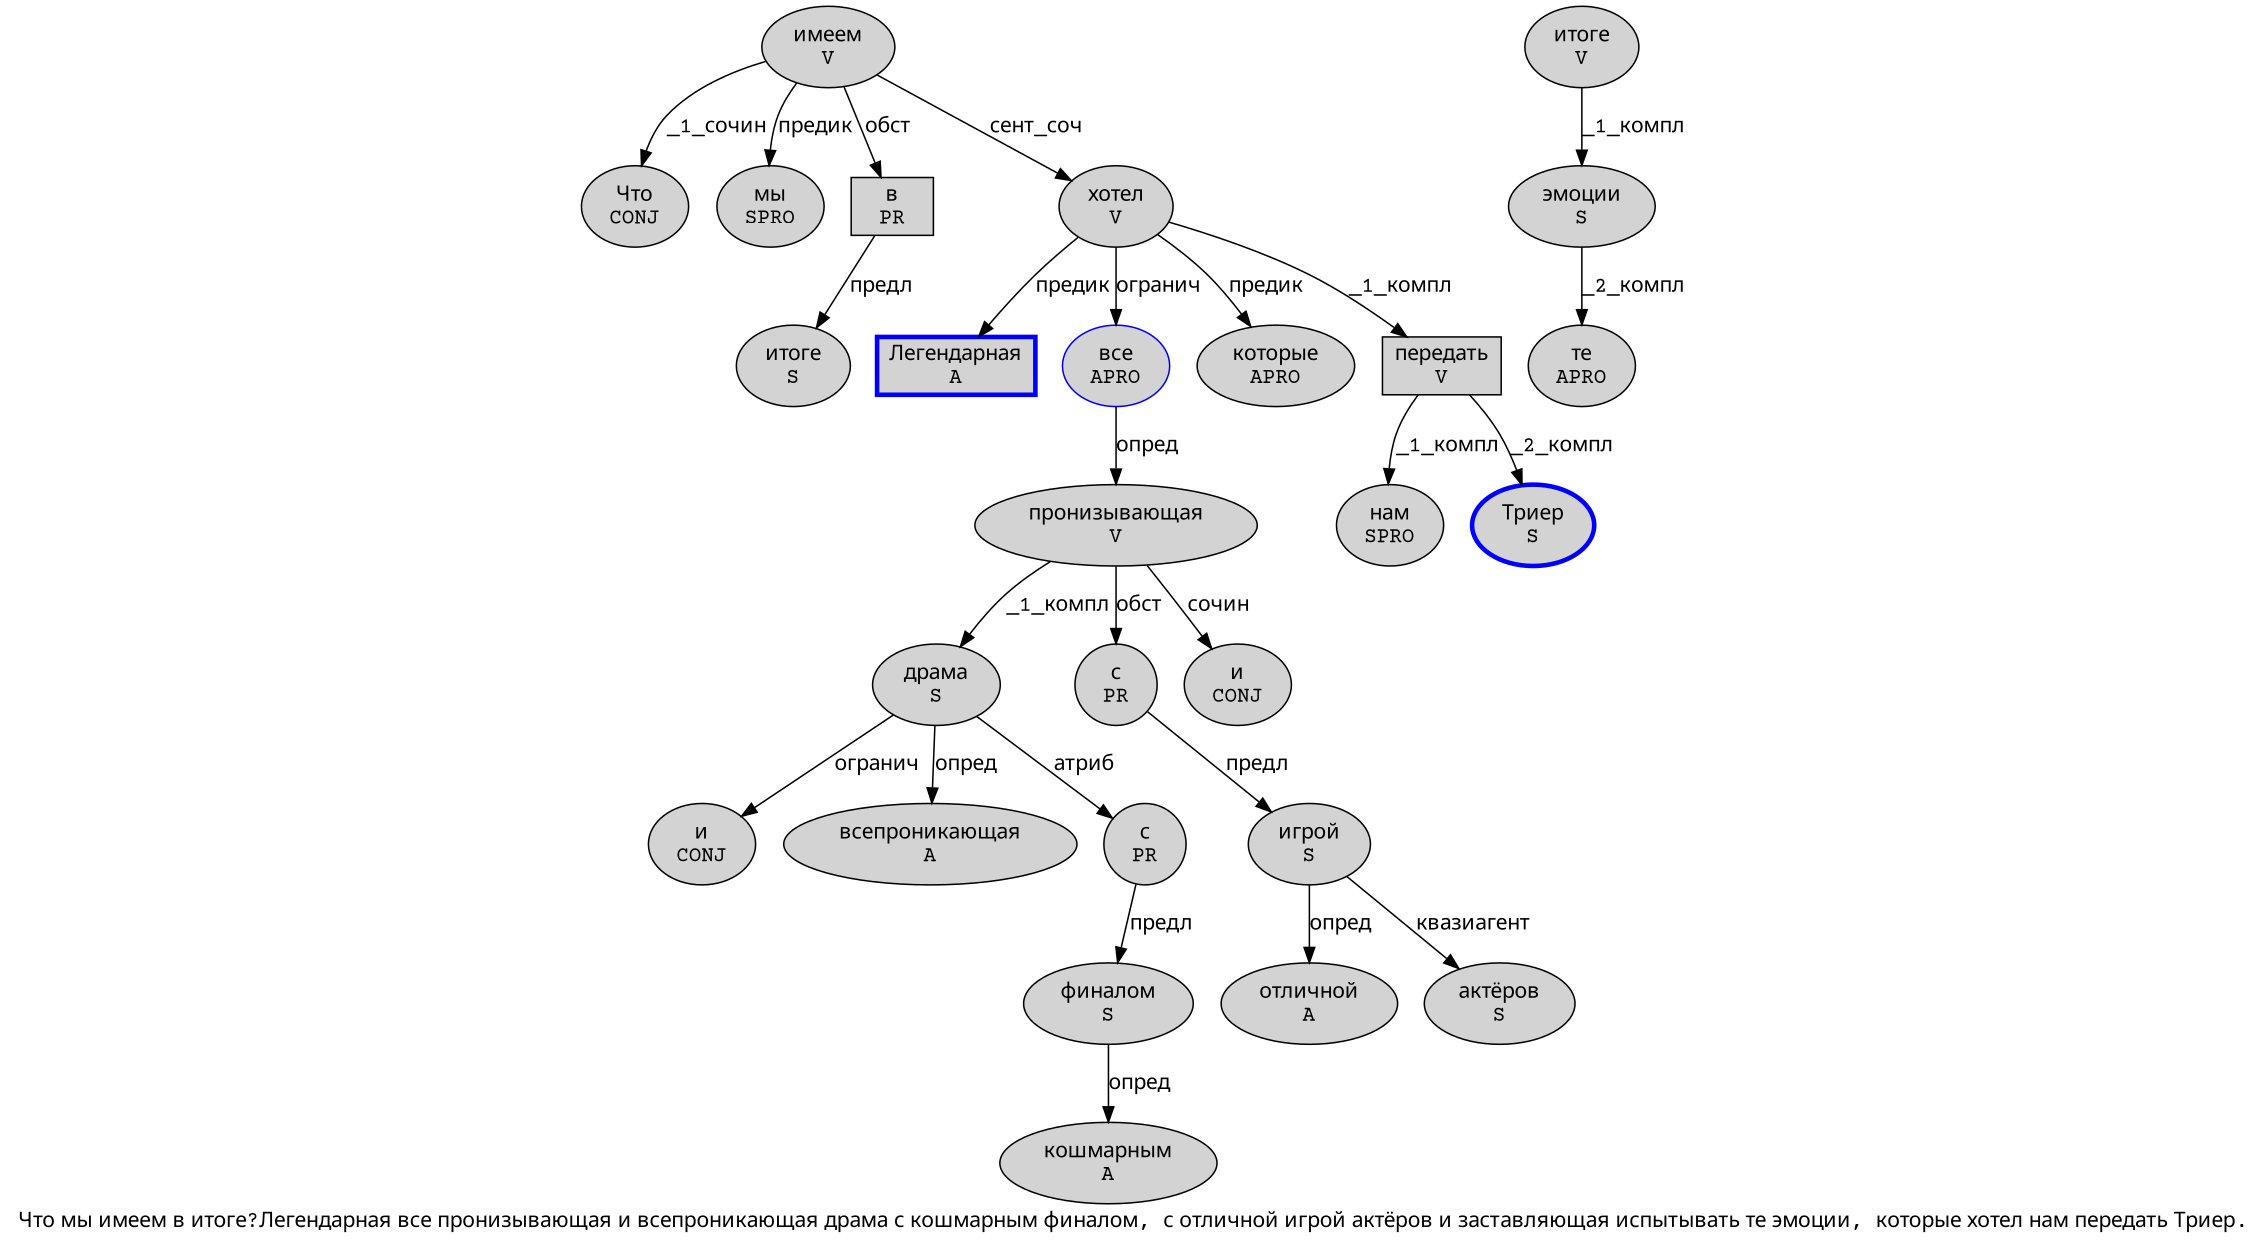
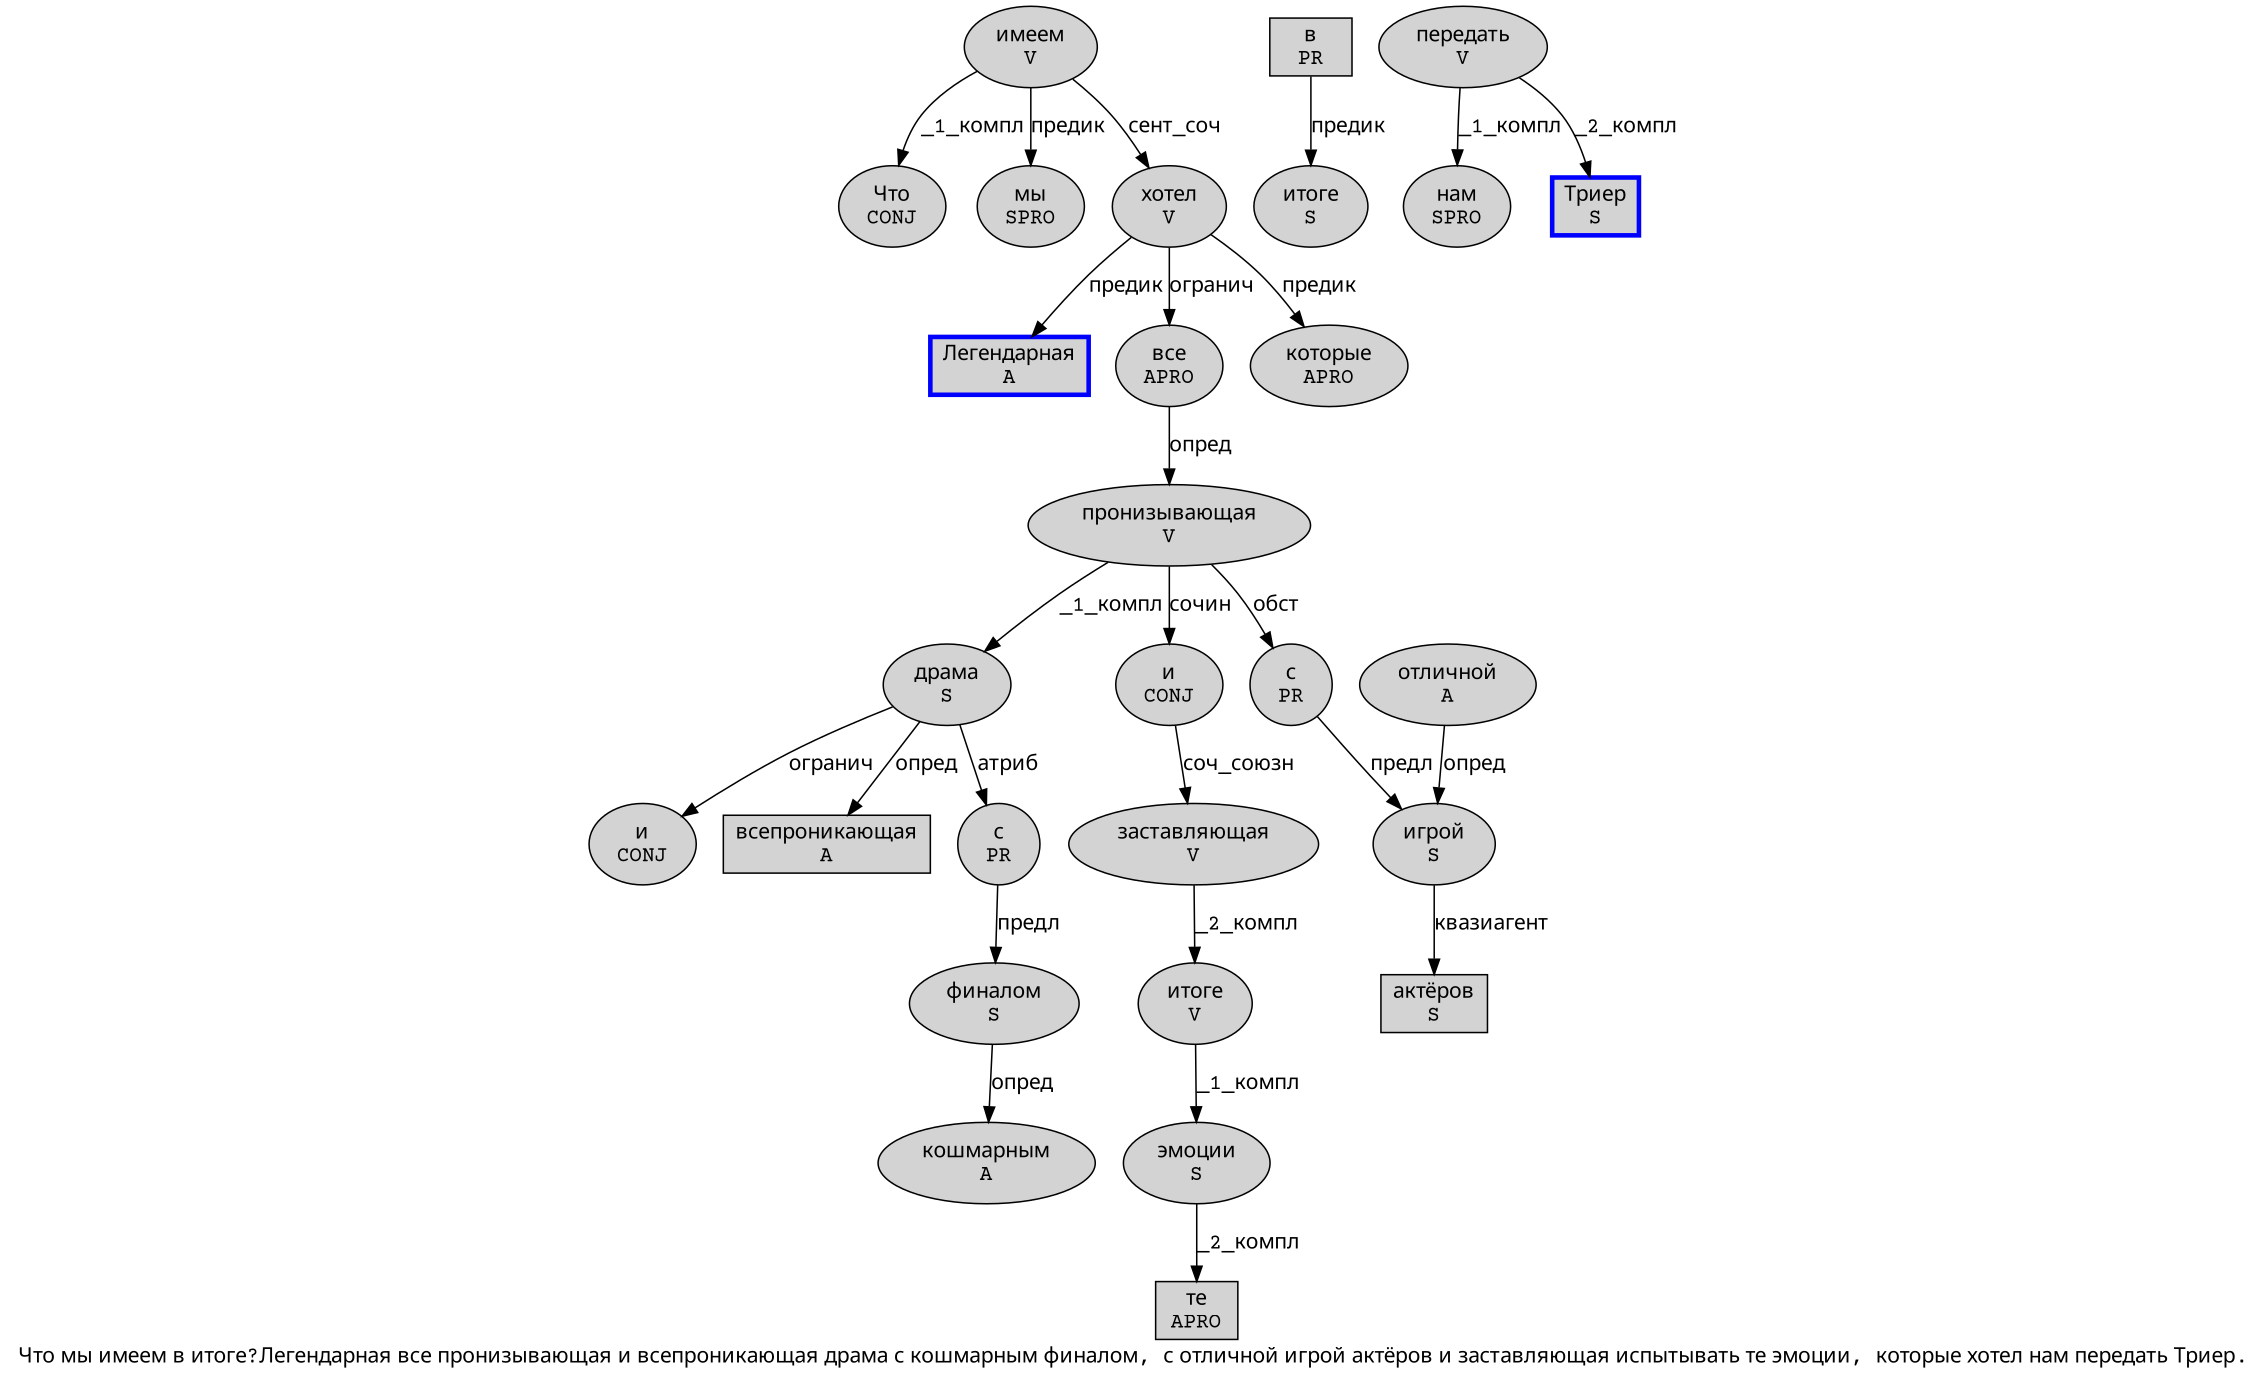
edge "имеем V" -> "в PR": removed, label "обст"
edge "имеем V" -> "Что CONJ": label "_1_сочин" -> "_1_компл"
edge "хотел V" -> "передать V": removed, label "_1_компл"
edge "в PR" -> "итоге S": label "предл" -> "предик"
node "все APRO": color blue -> black
node "передать V": shape box -> ellipse
node "те APRO": shape ellipse -> box
node "Триер S": shape ellipse -> box
node "всепроникающая A": shape ellipse -> box
node "заставляющая V": added
edge "игрой S" -> "отличной A": reversed
node "актёров S": shape ellipse -> box
